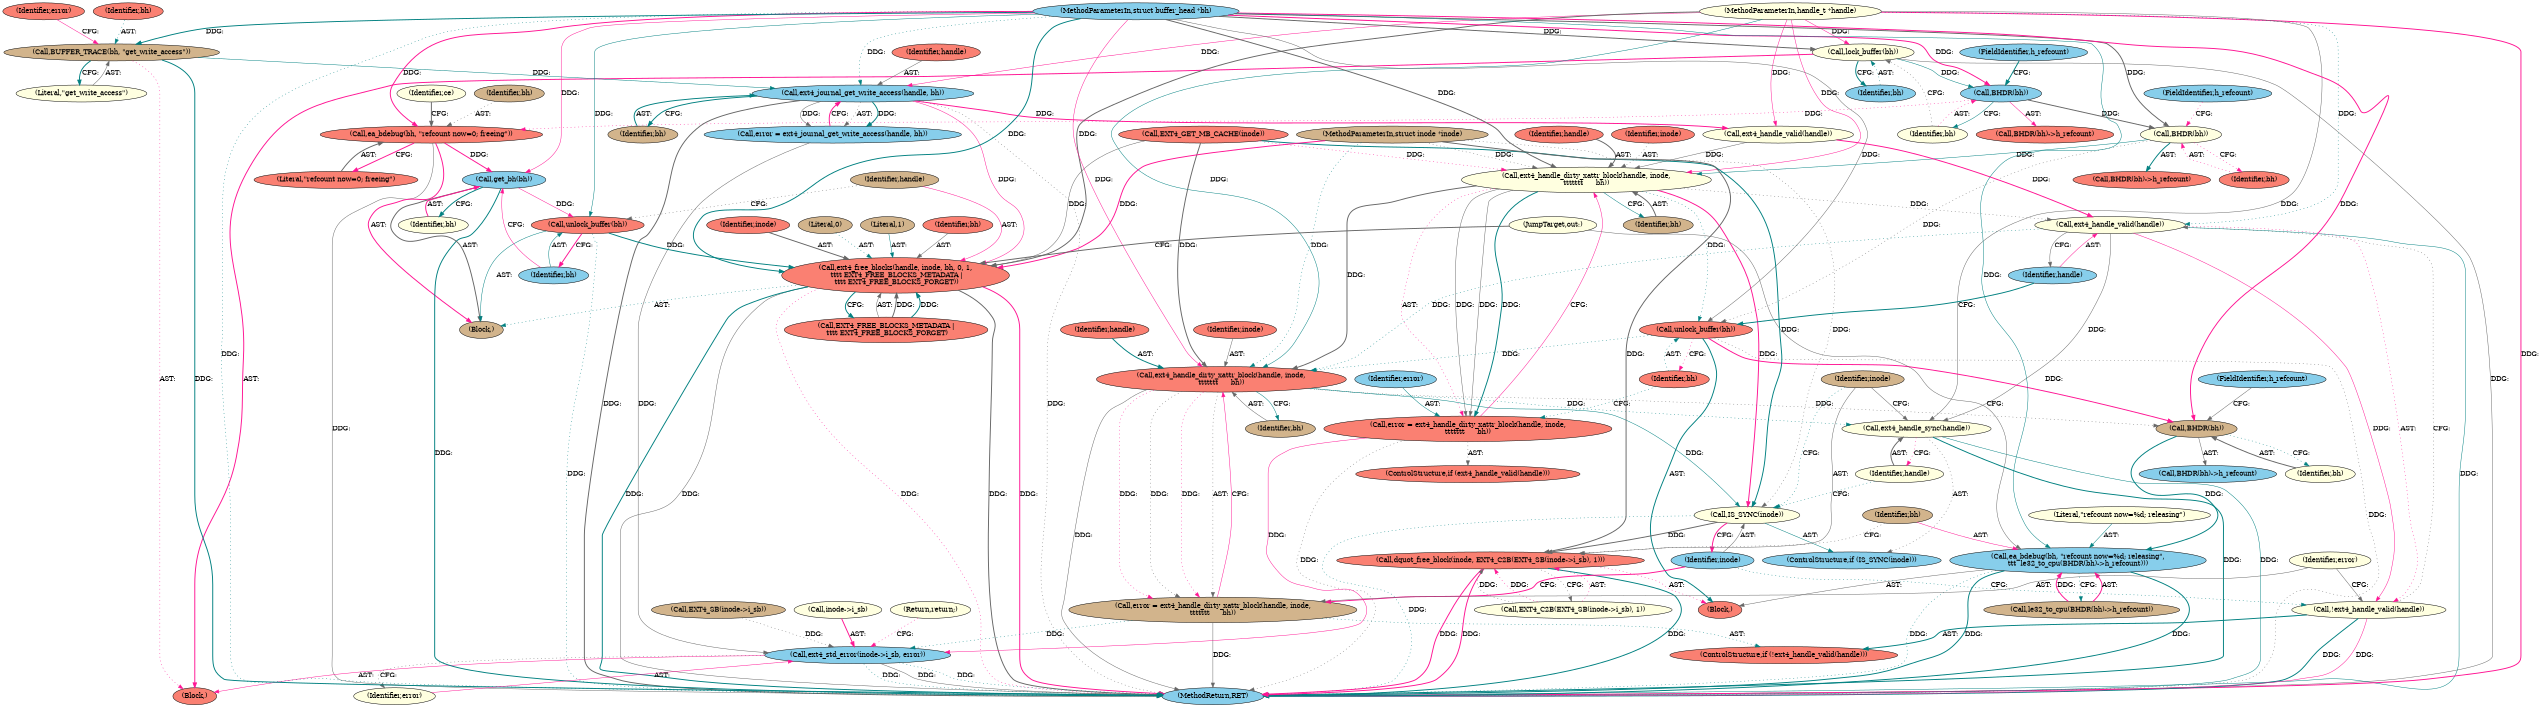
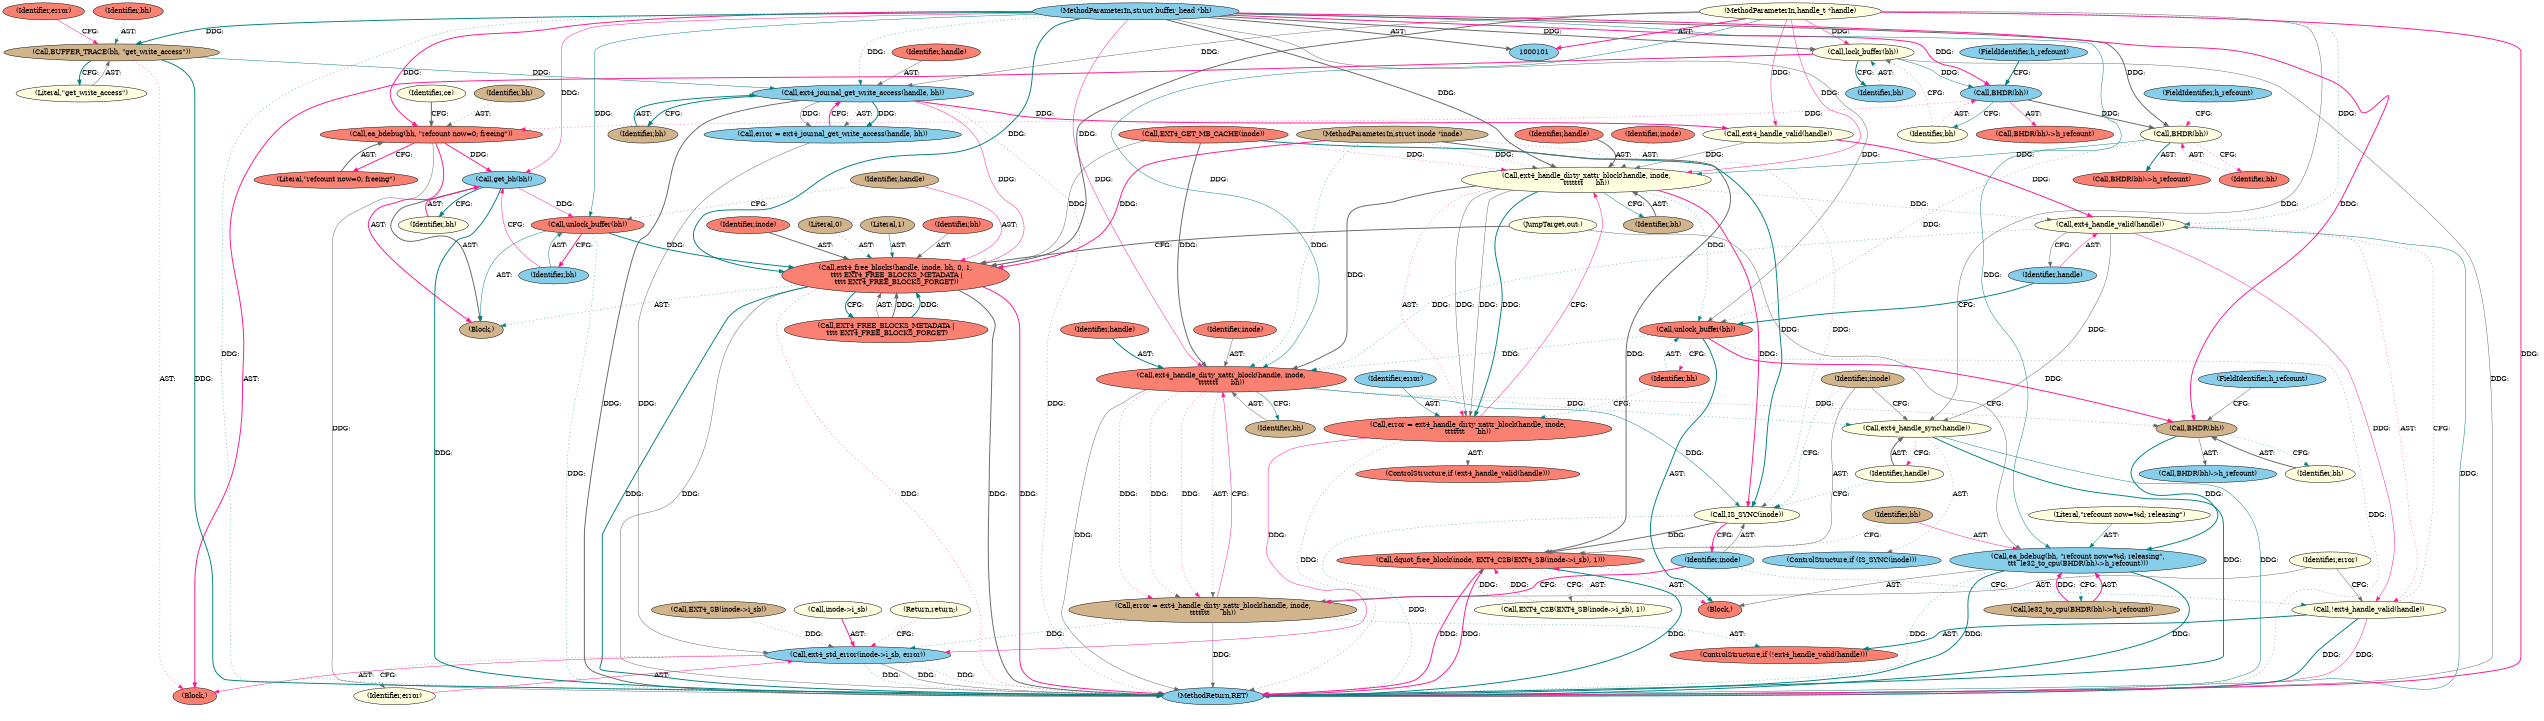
edge "(MethodParameterIn,handle_t *handle)" -> "(Call,ext4_journal_get_write_access(handle, bh))": color deeppink -> gray40
node "1000101": added
edge "(Call,IS_SYNC(inode))" -> "(ControlStructure,if (IS_SYNC(inode)))": removed, label "AST:"
